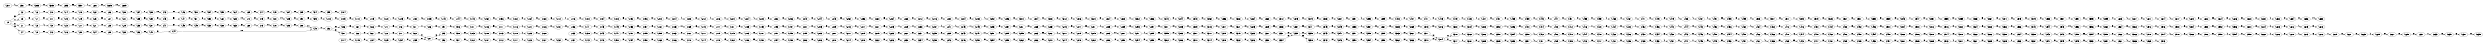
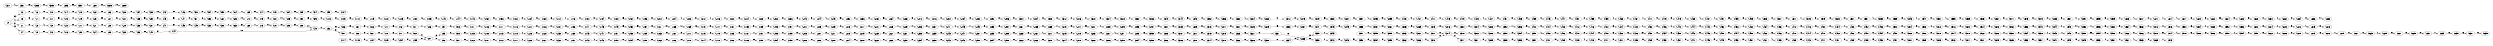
edge "S128" -> "S133": added, label "L"
node "S347": removed
